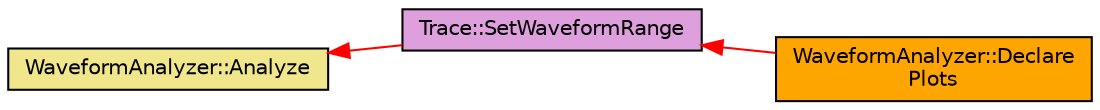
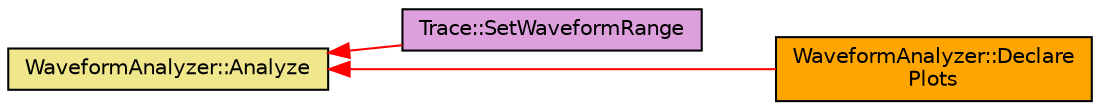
edge "WaveformAnalyzer::Declare Plots" -> "Trace::SetWaveformRange": now "WaveformAnalyzer::Declare Plots" -> "WaveformAnalyzer::Analyze"
